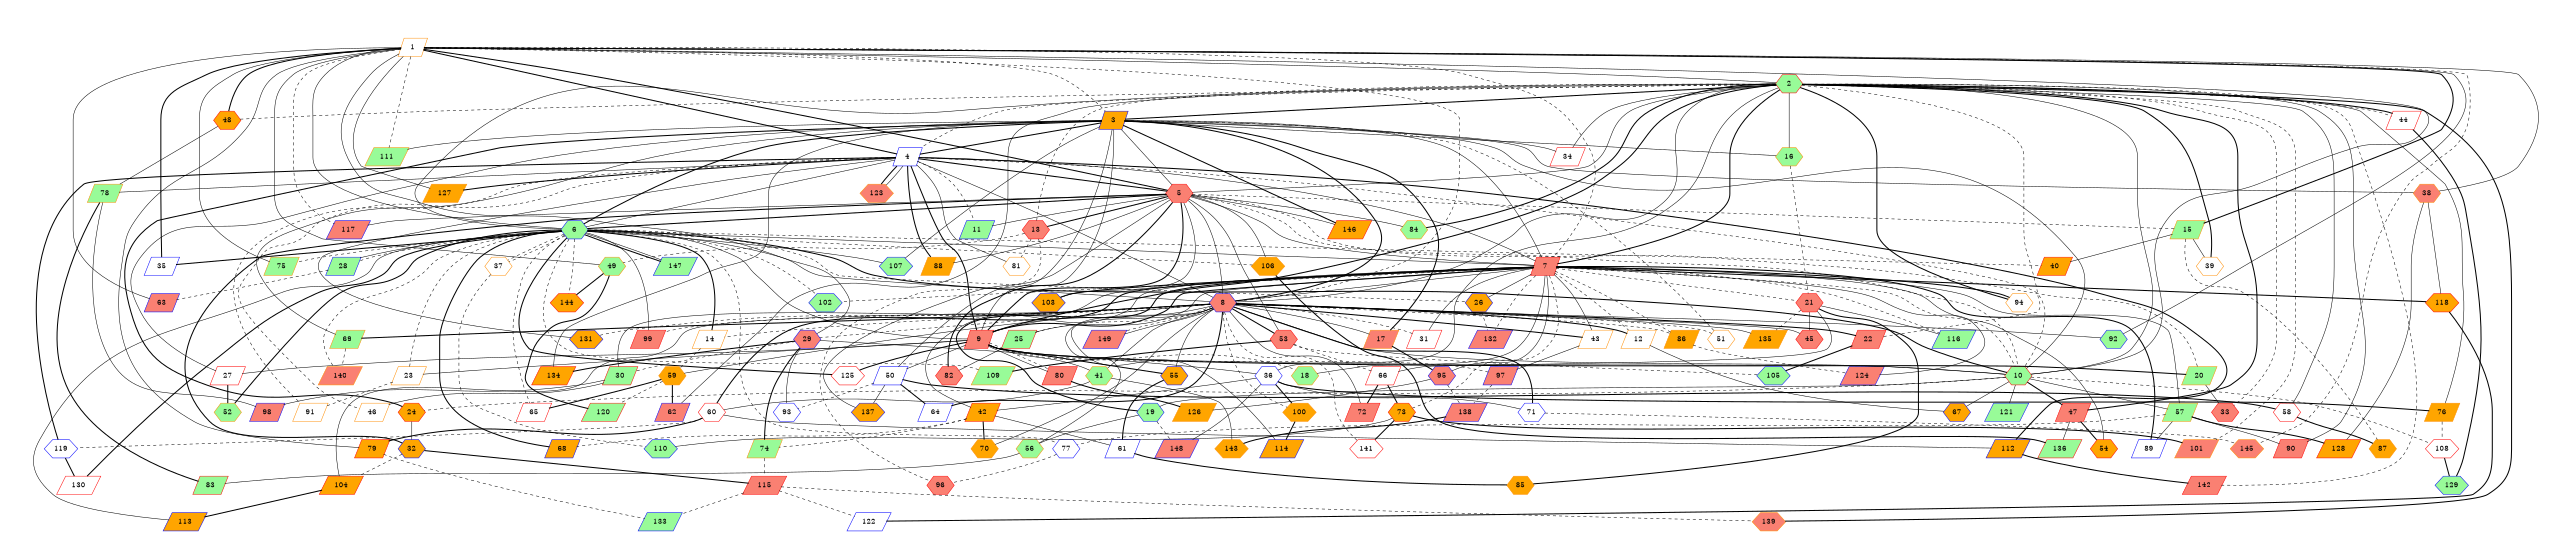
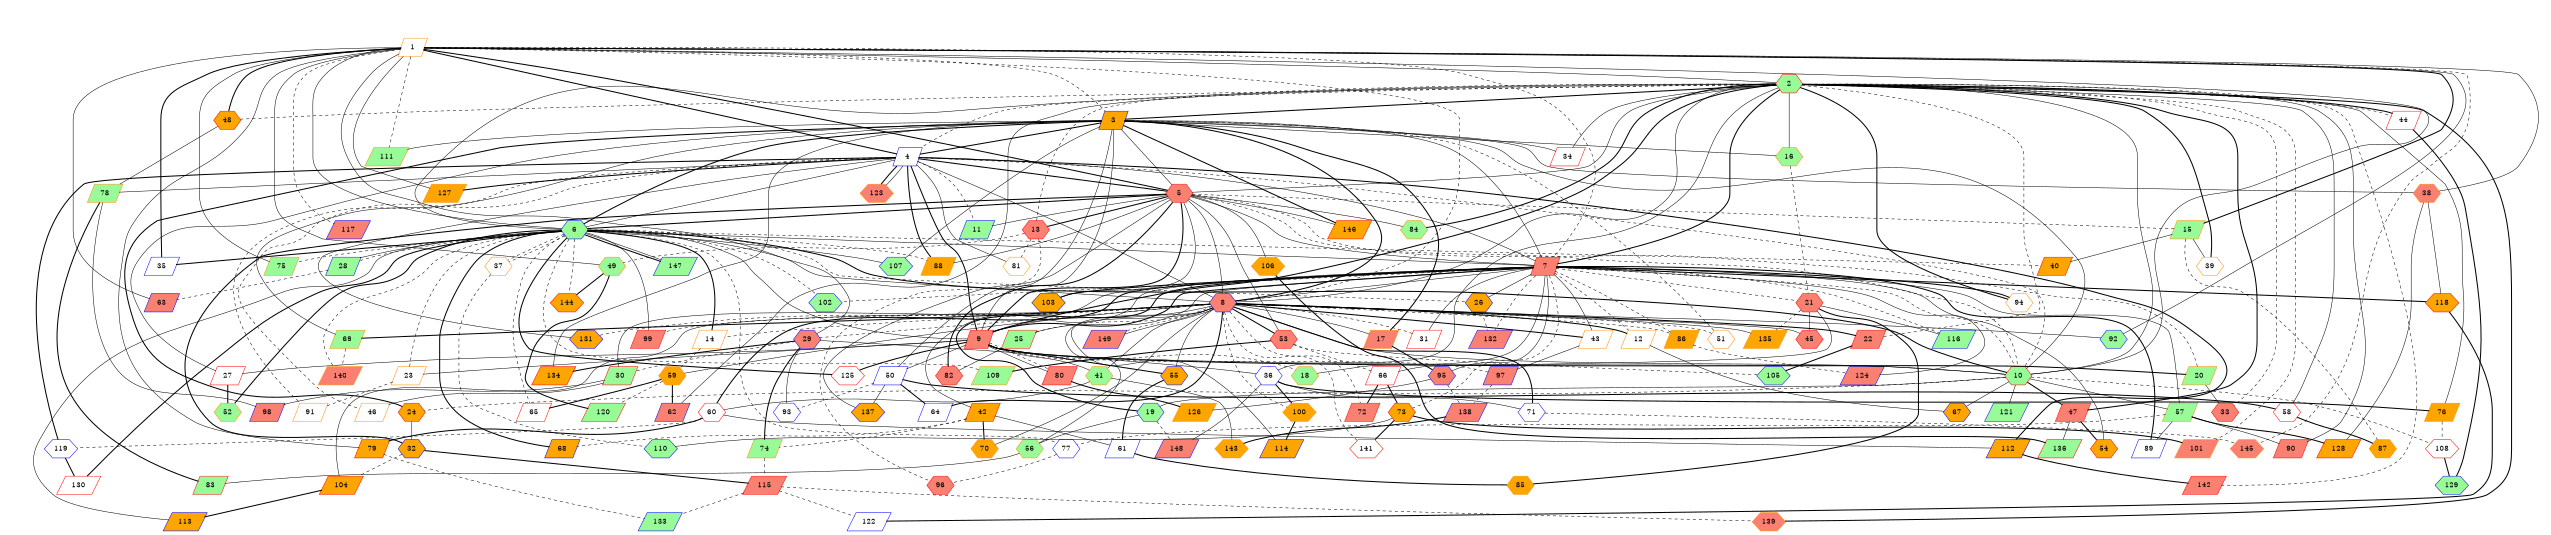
edge "5" -- "117": removed
edge "6" -- "106": now "6" -- "88"
edge "8" -- "72": style solid -> dashed
edge "36" -- "42": removed
